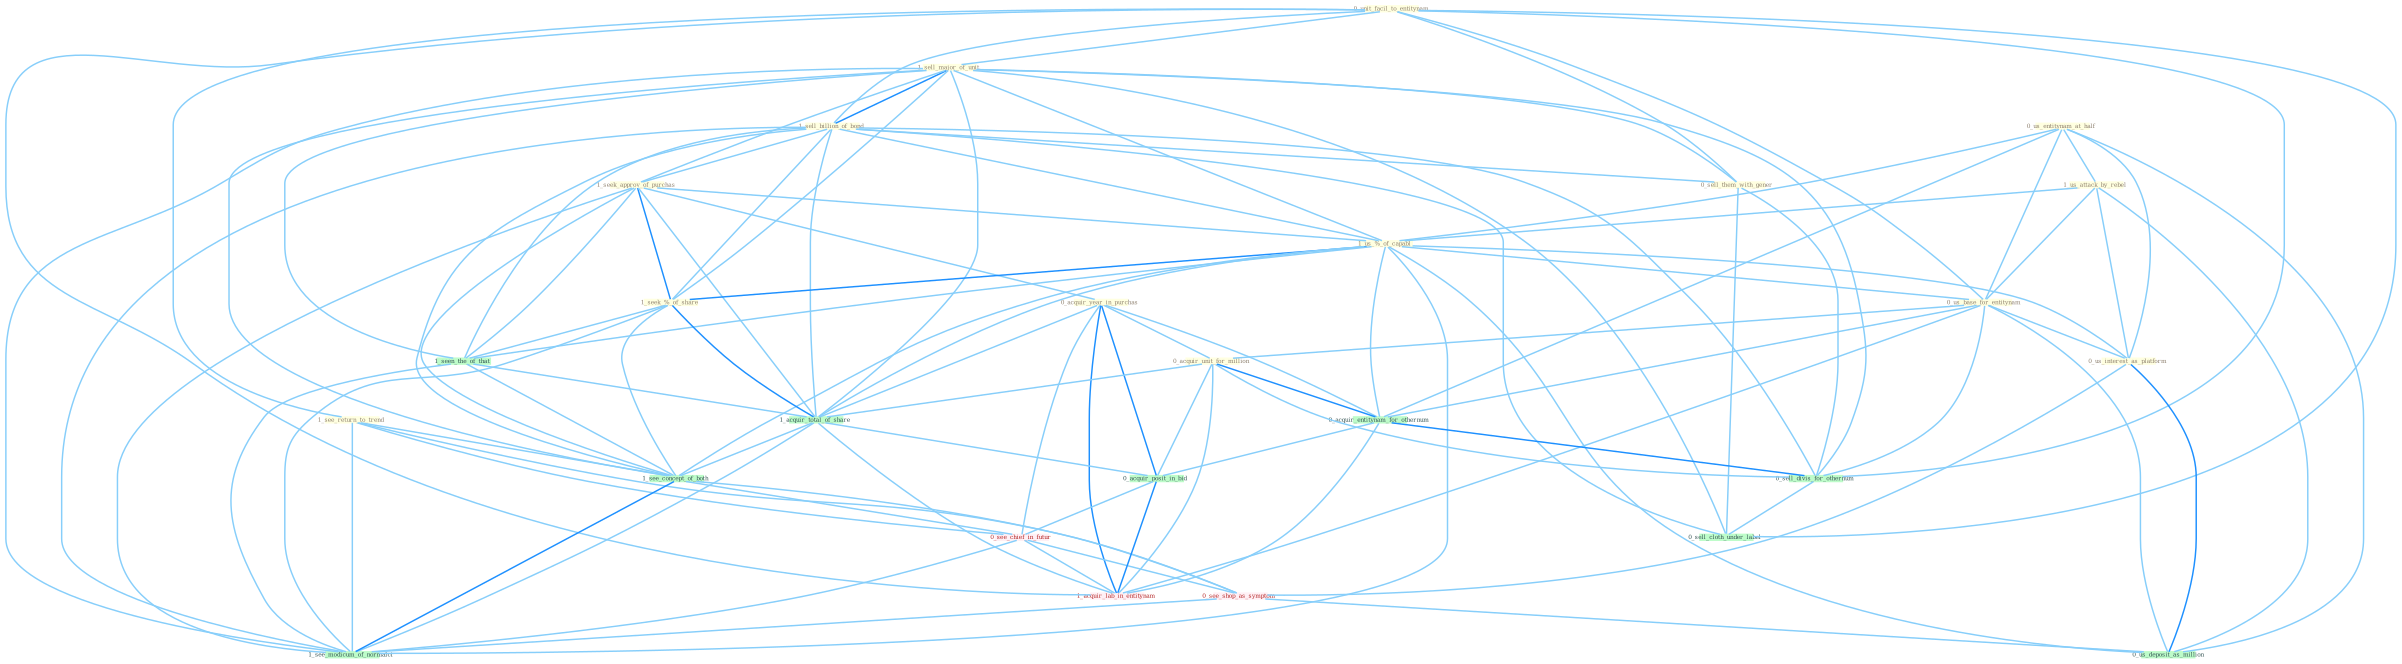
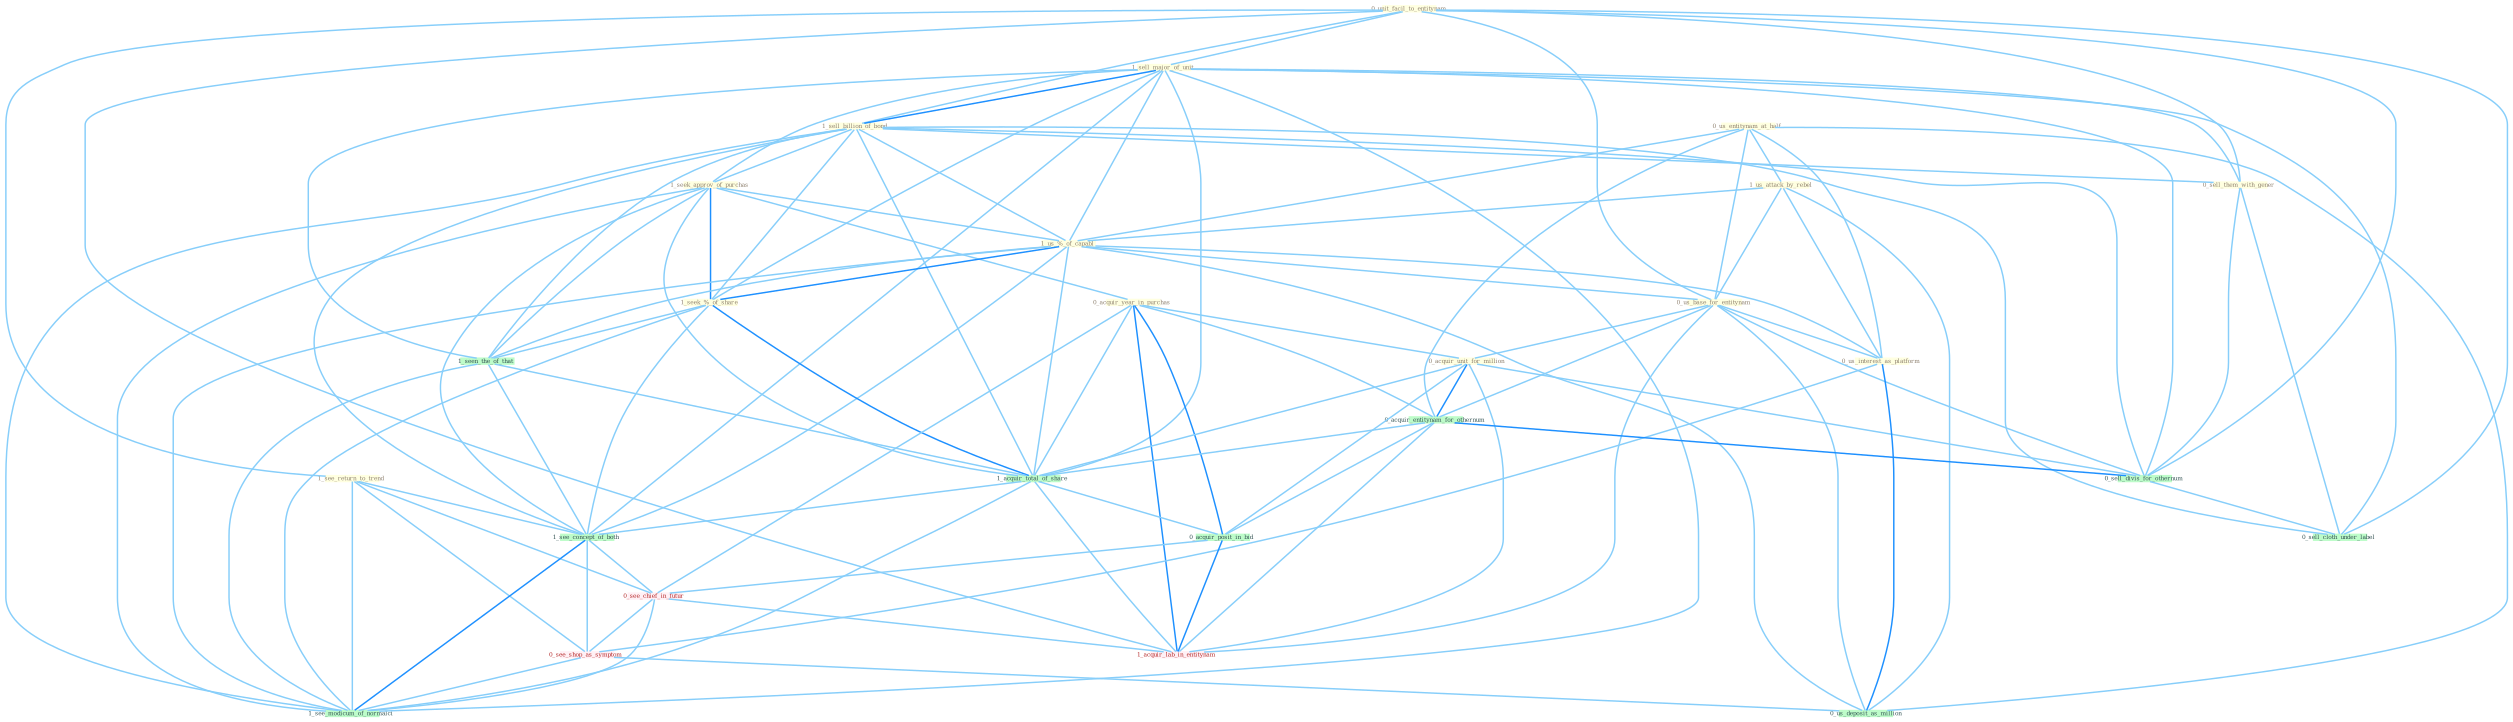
edge "1_us_%_of_capabl" -- "0_acquir_entitynam_for_othernum": now "1_acquir_total_of_share" -- "0_acquir_entitynam_for_othernum"
